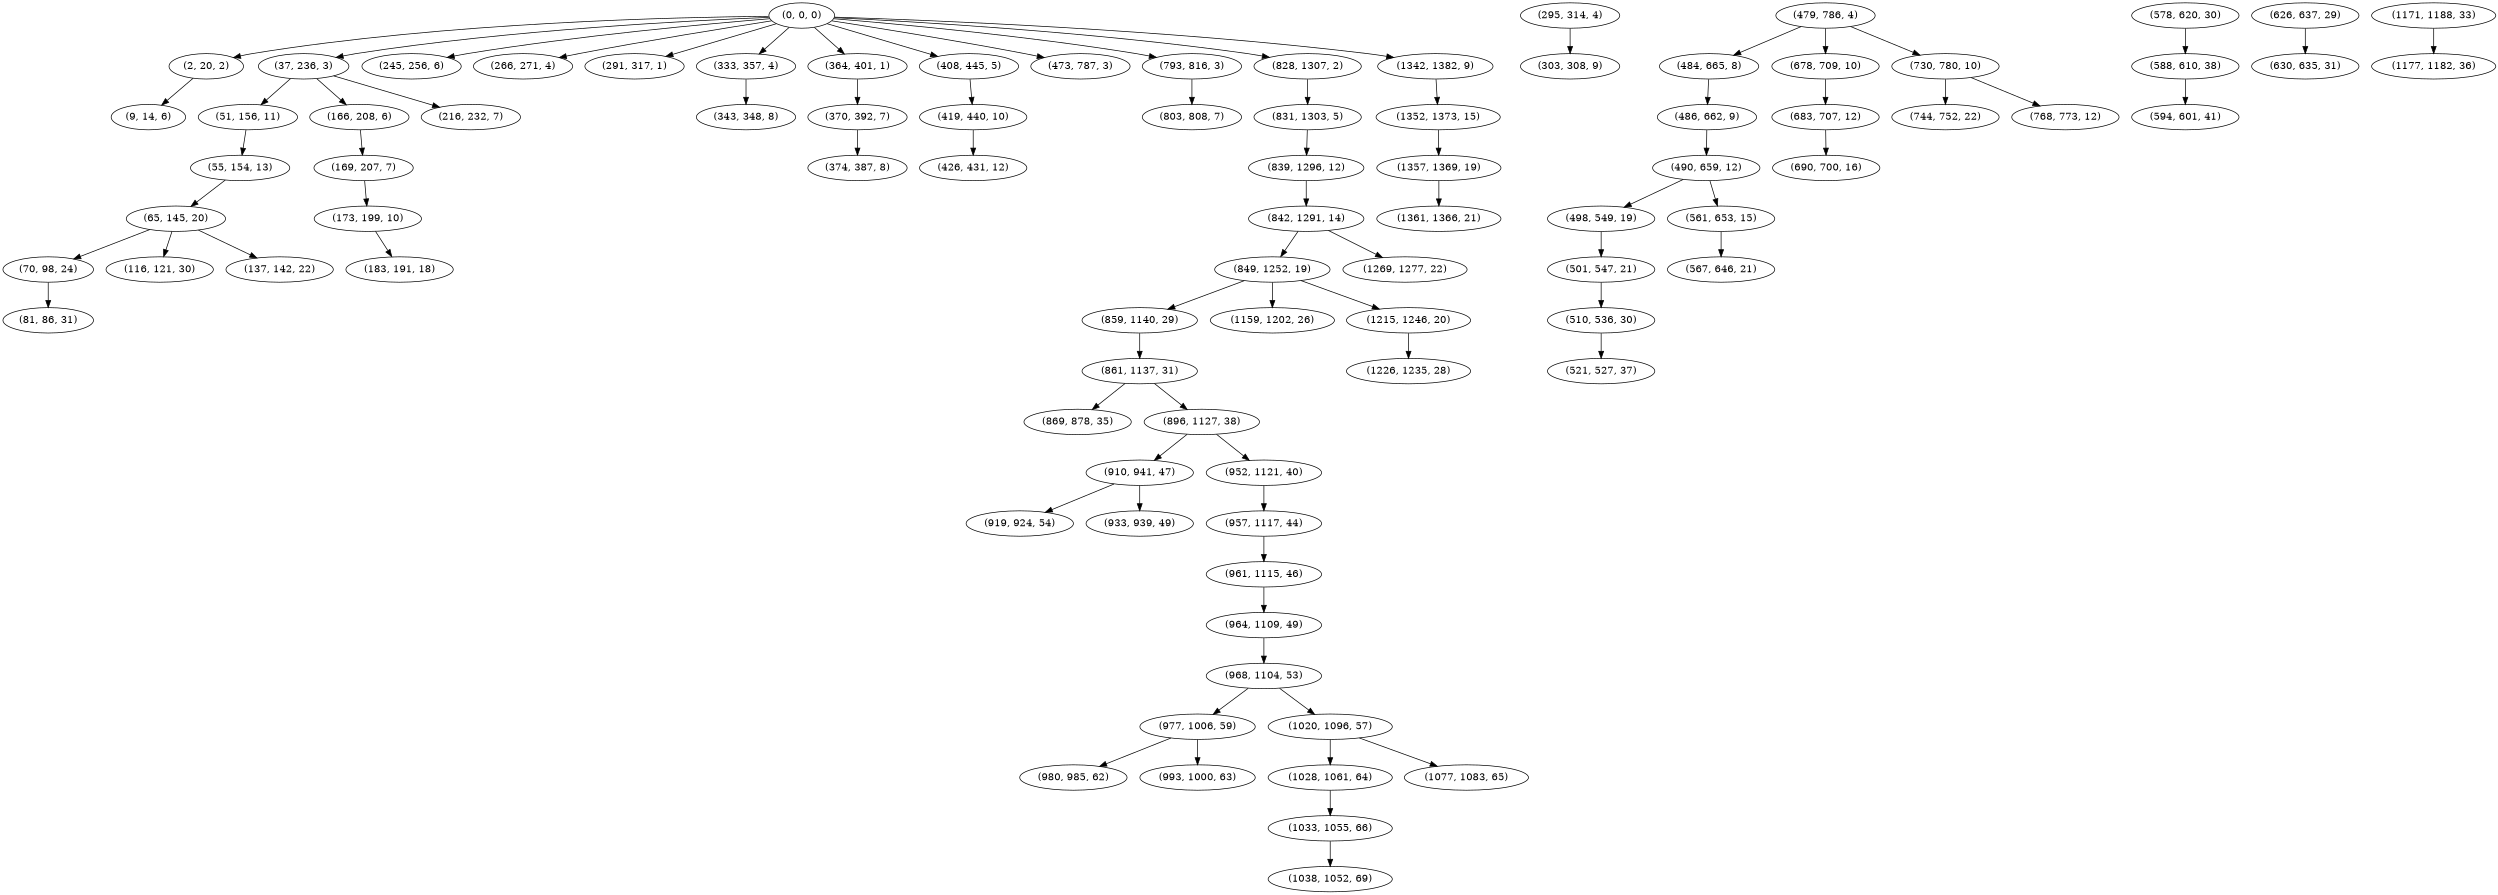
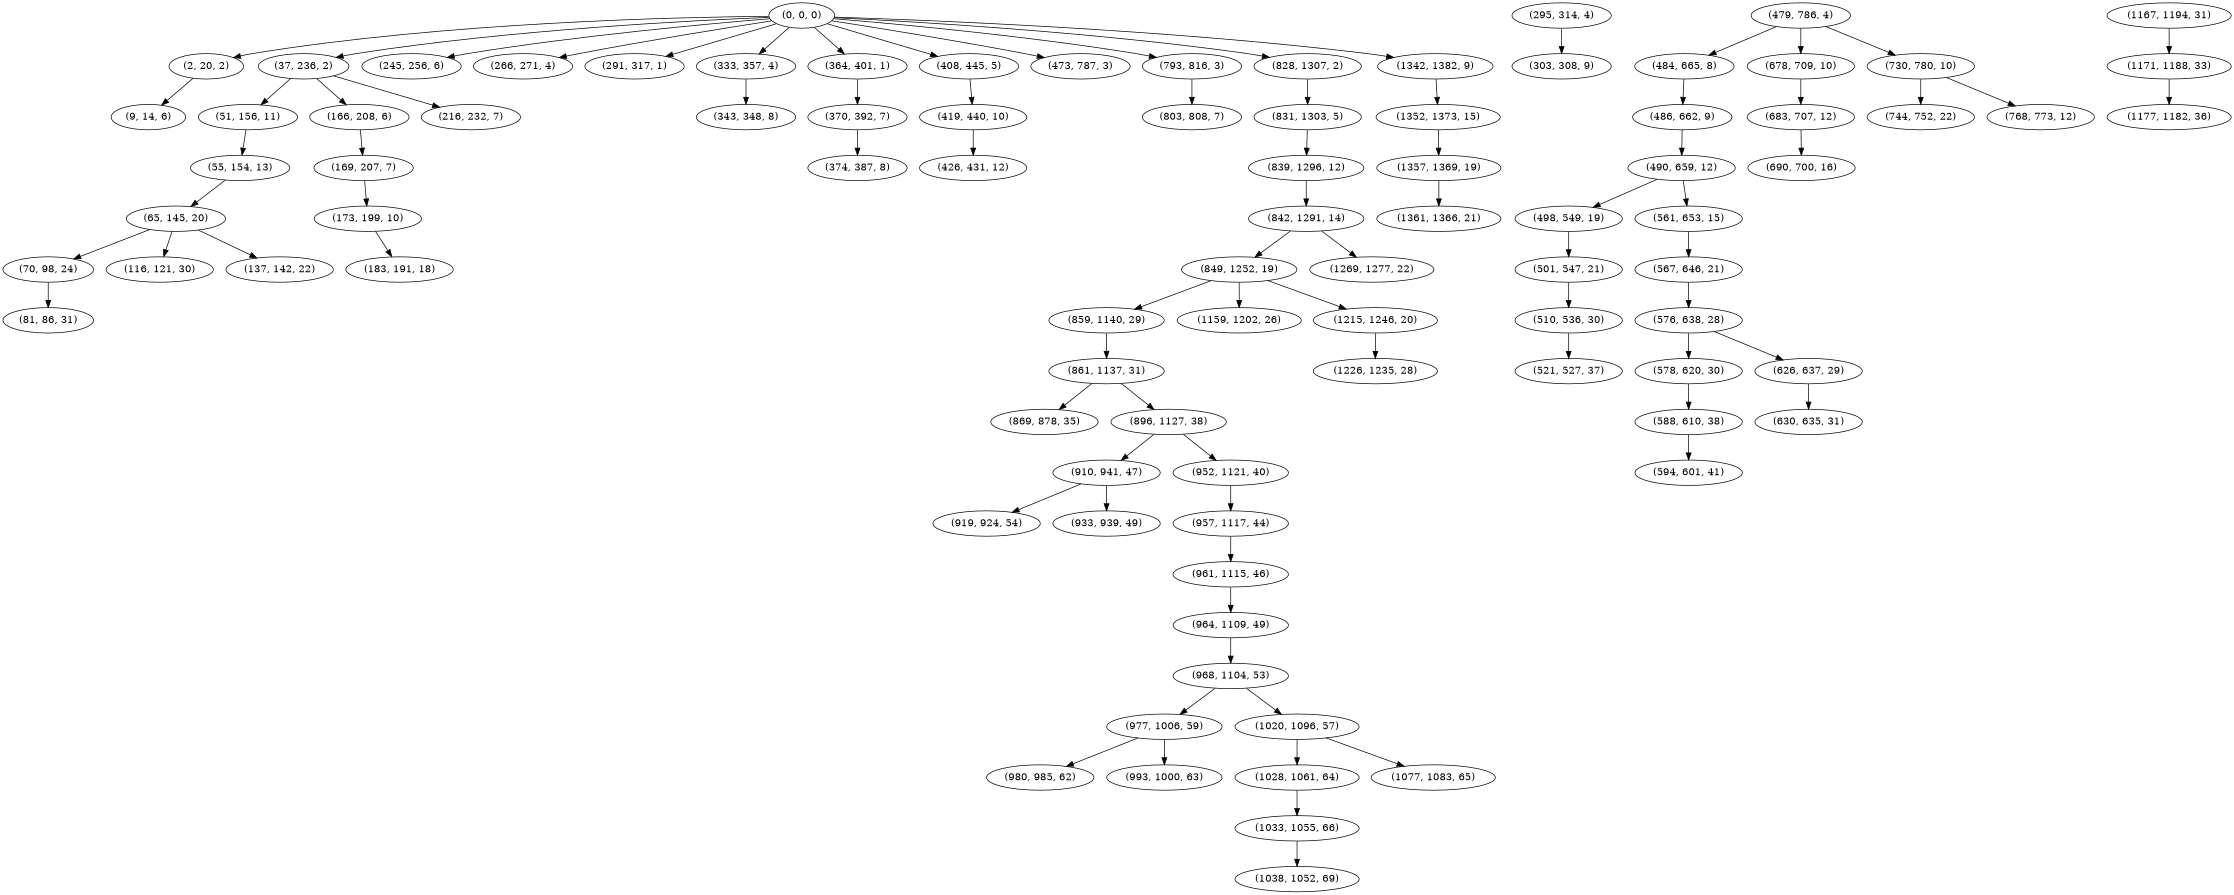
node "(1167, 1194, 31)": added
node "(37, 236, 3)": label "(37, 236, 3)" -> "(37, 236, 2)"
node "(576, 638, 28)": added
